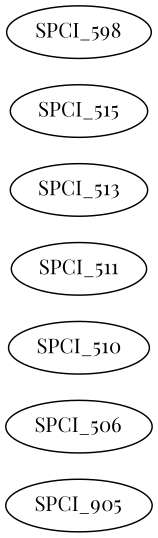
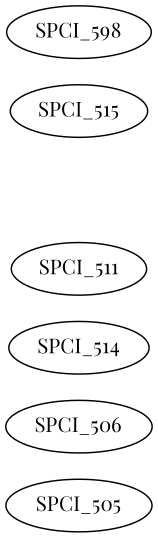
node "SPCI_513": removed
node "SPCI_510": label "SPCI_510" -> "SPCI_514"
node "SPCI_905": label "SPCI_905" -> "SPCI_505"
